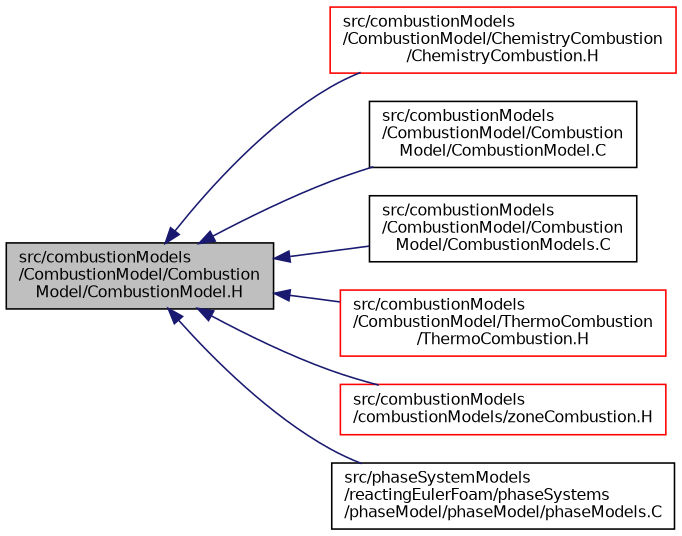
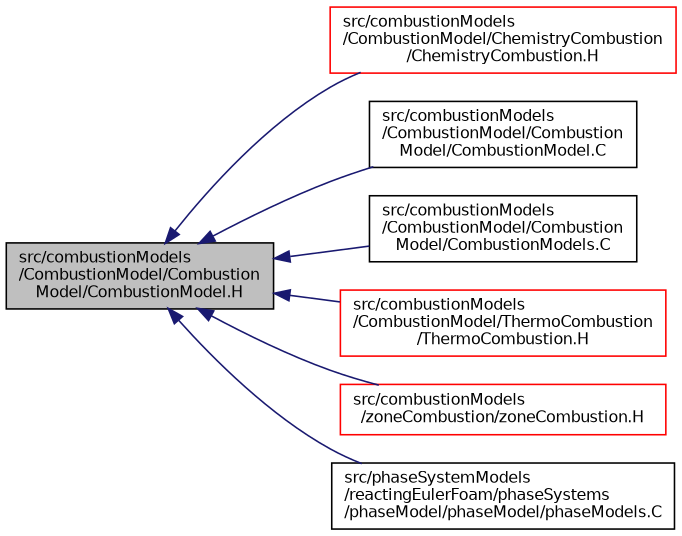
node "src/combustionModels /combustionModels/zoneCombustion.H": label "src/combustionModels /combustionModels/zoneCombustion.H" -> "src/combustionModels /zoneCombustion/zoneCombustion.H"
